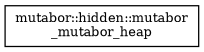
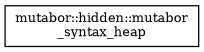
node "mutabor::hidden::mutabor _mutabor_heap": label "mutabor::hidden::mutabor _mutabor_heap" -> "mutabor::hidden::mutabor _syntax_heap"
